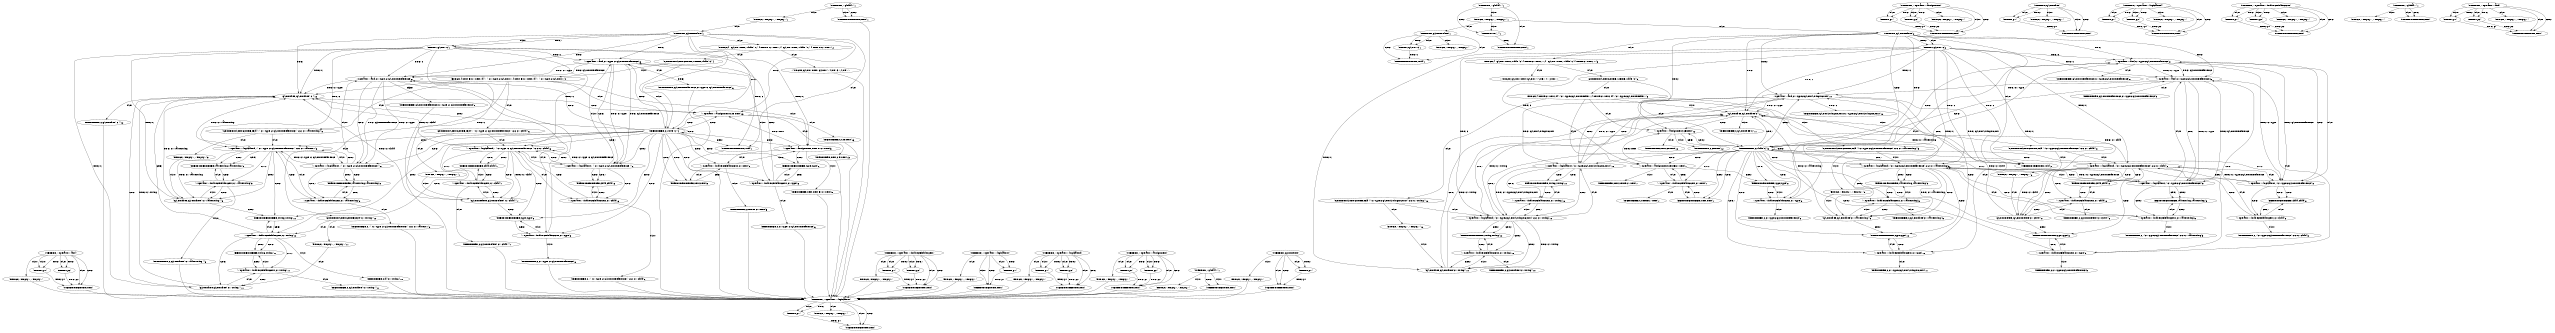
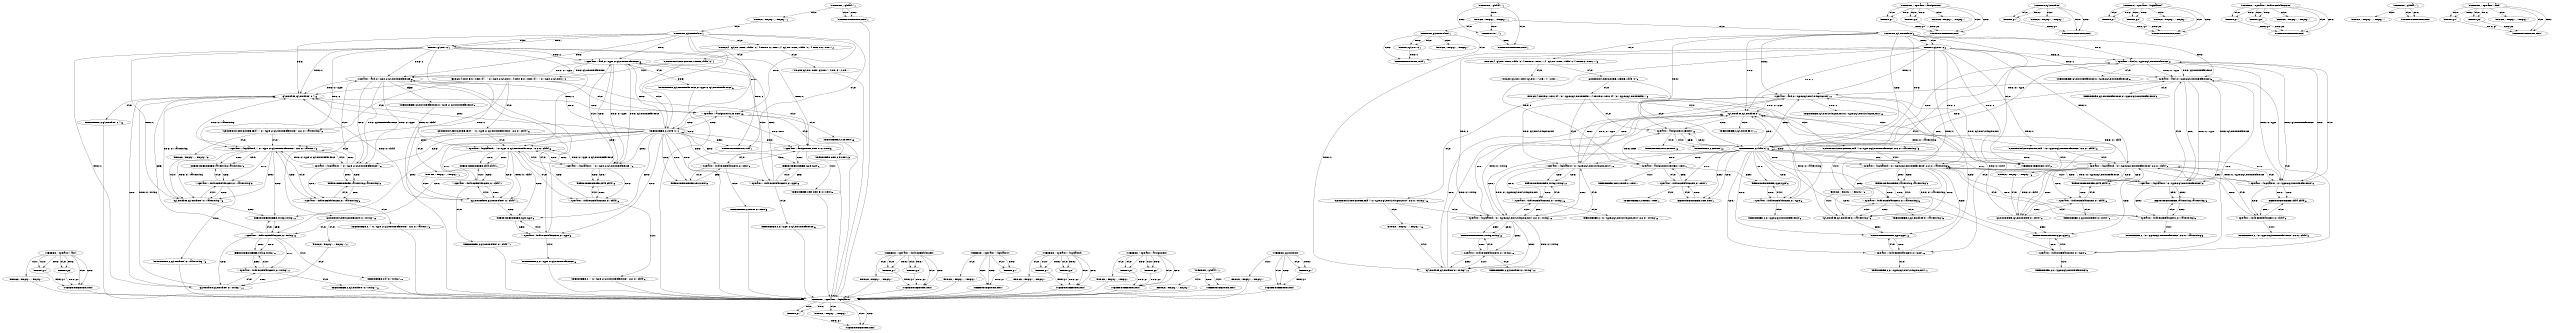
node "(IDENTIFIER,c,!(c->type&cJSON_StringIsConst) && c->string)": added
